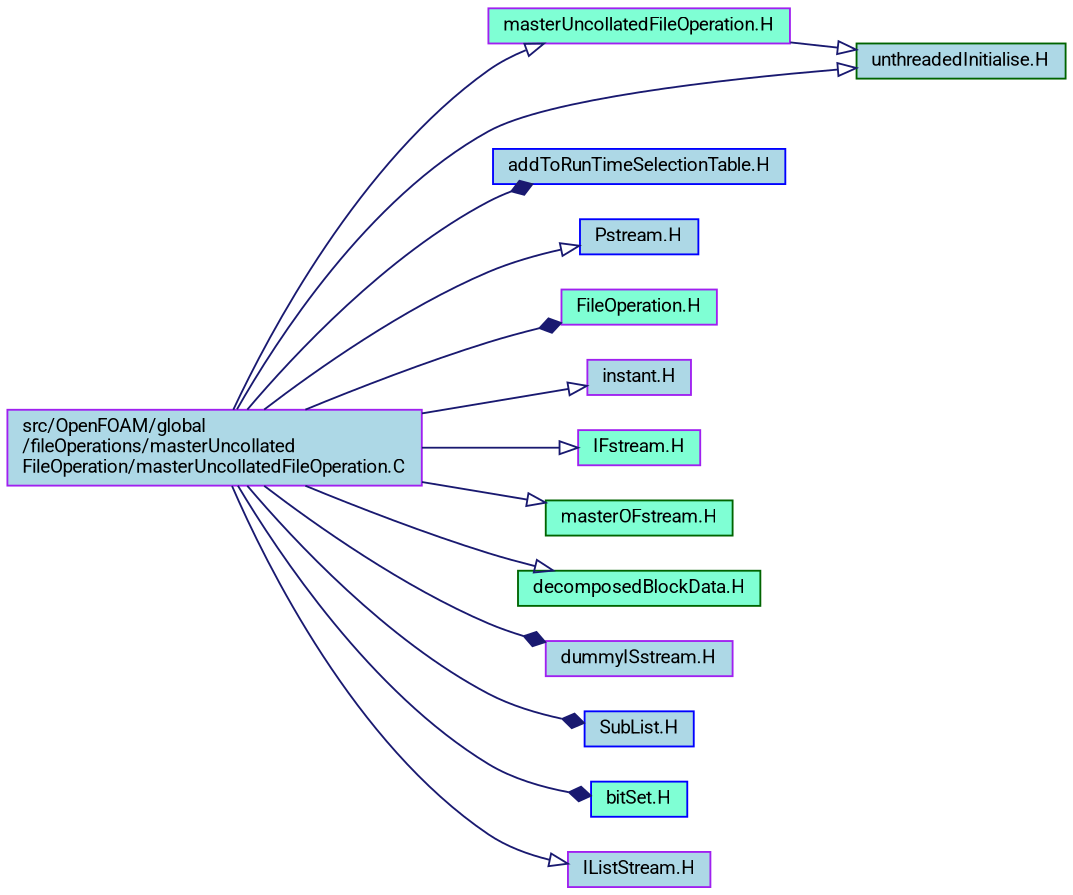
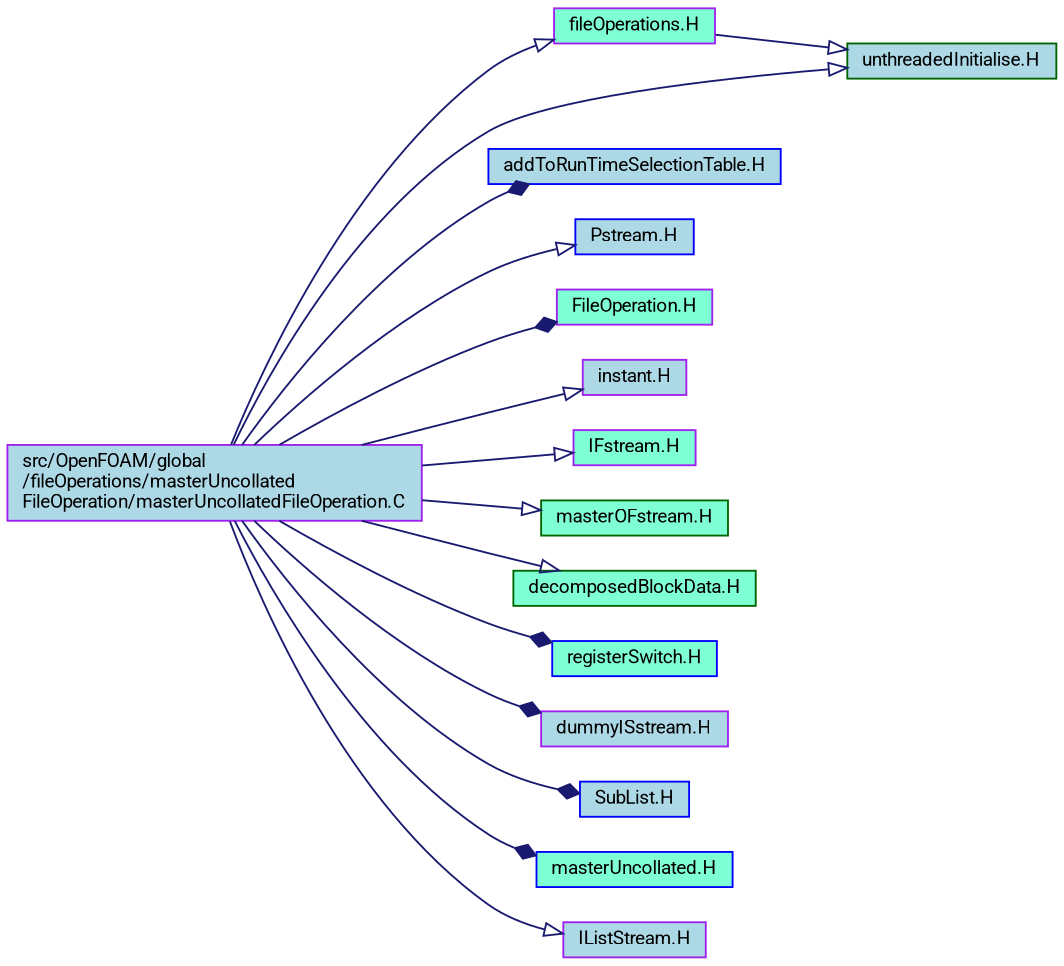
node "masterUncollatedFileOperation.H": label "masterUncollatedFileOperation.H" -> "fileOperations.H"
node "registerSwitch.H": added
node "bitSet.H": label "bitSet.H" -> "masterUncollated.H"
